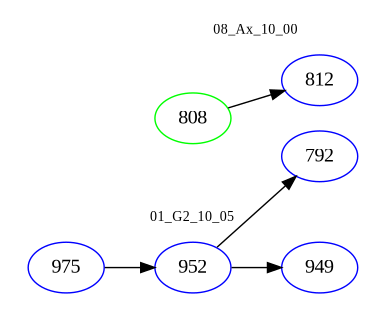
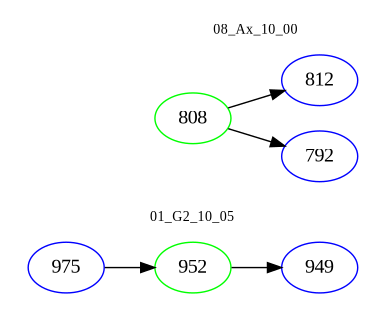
edge "952" -> "792": now "808" -> "792"
node "952": color blue -> green
